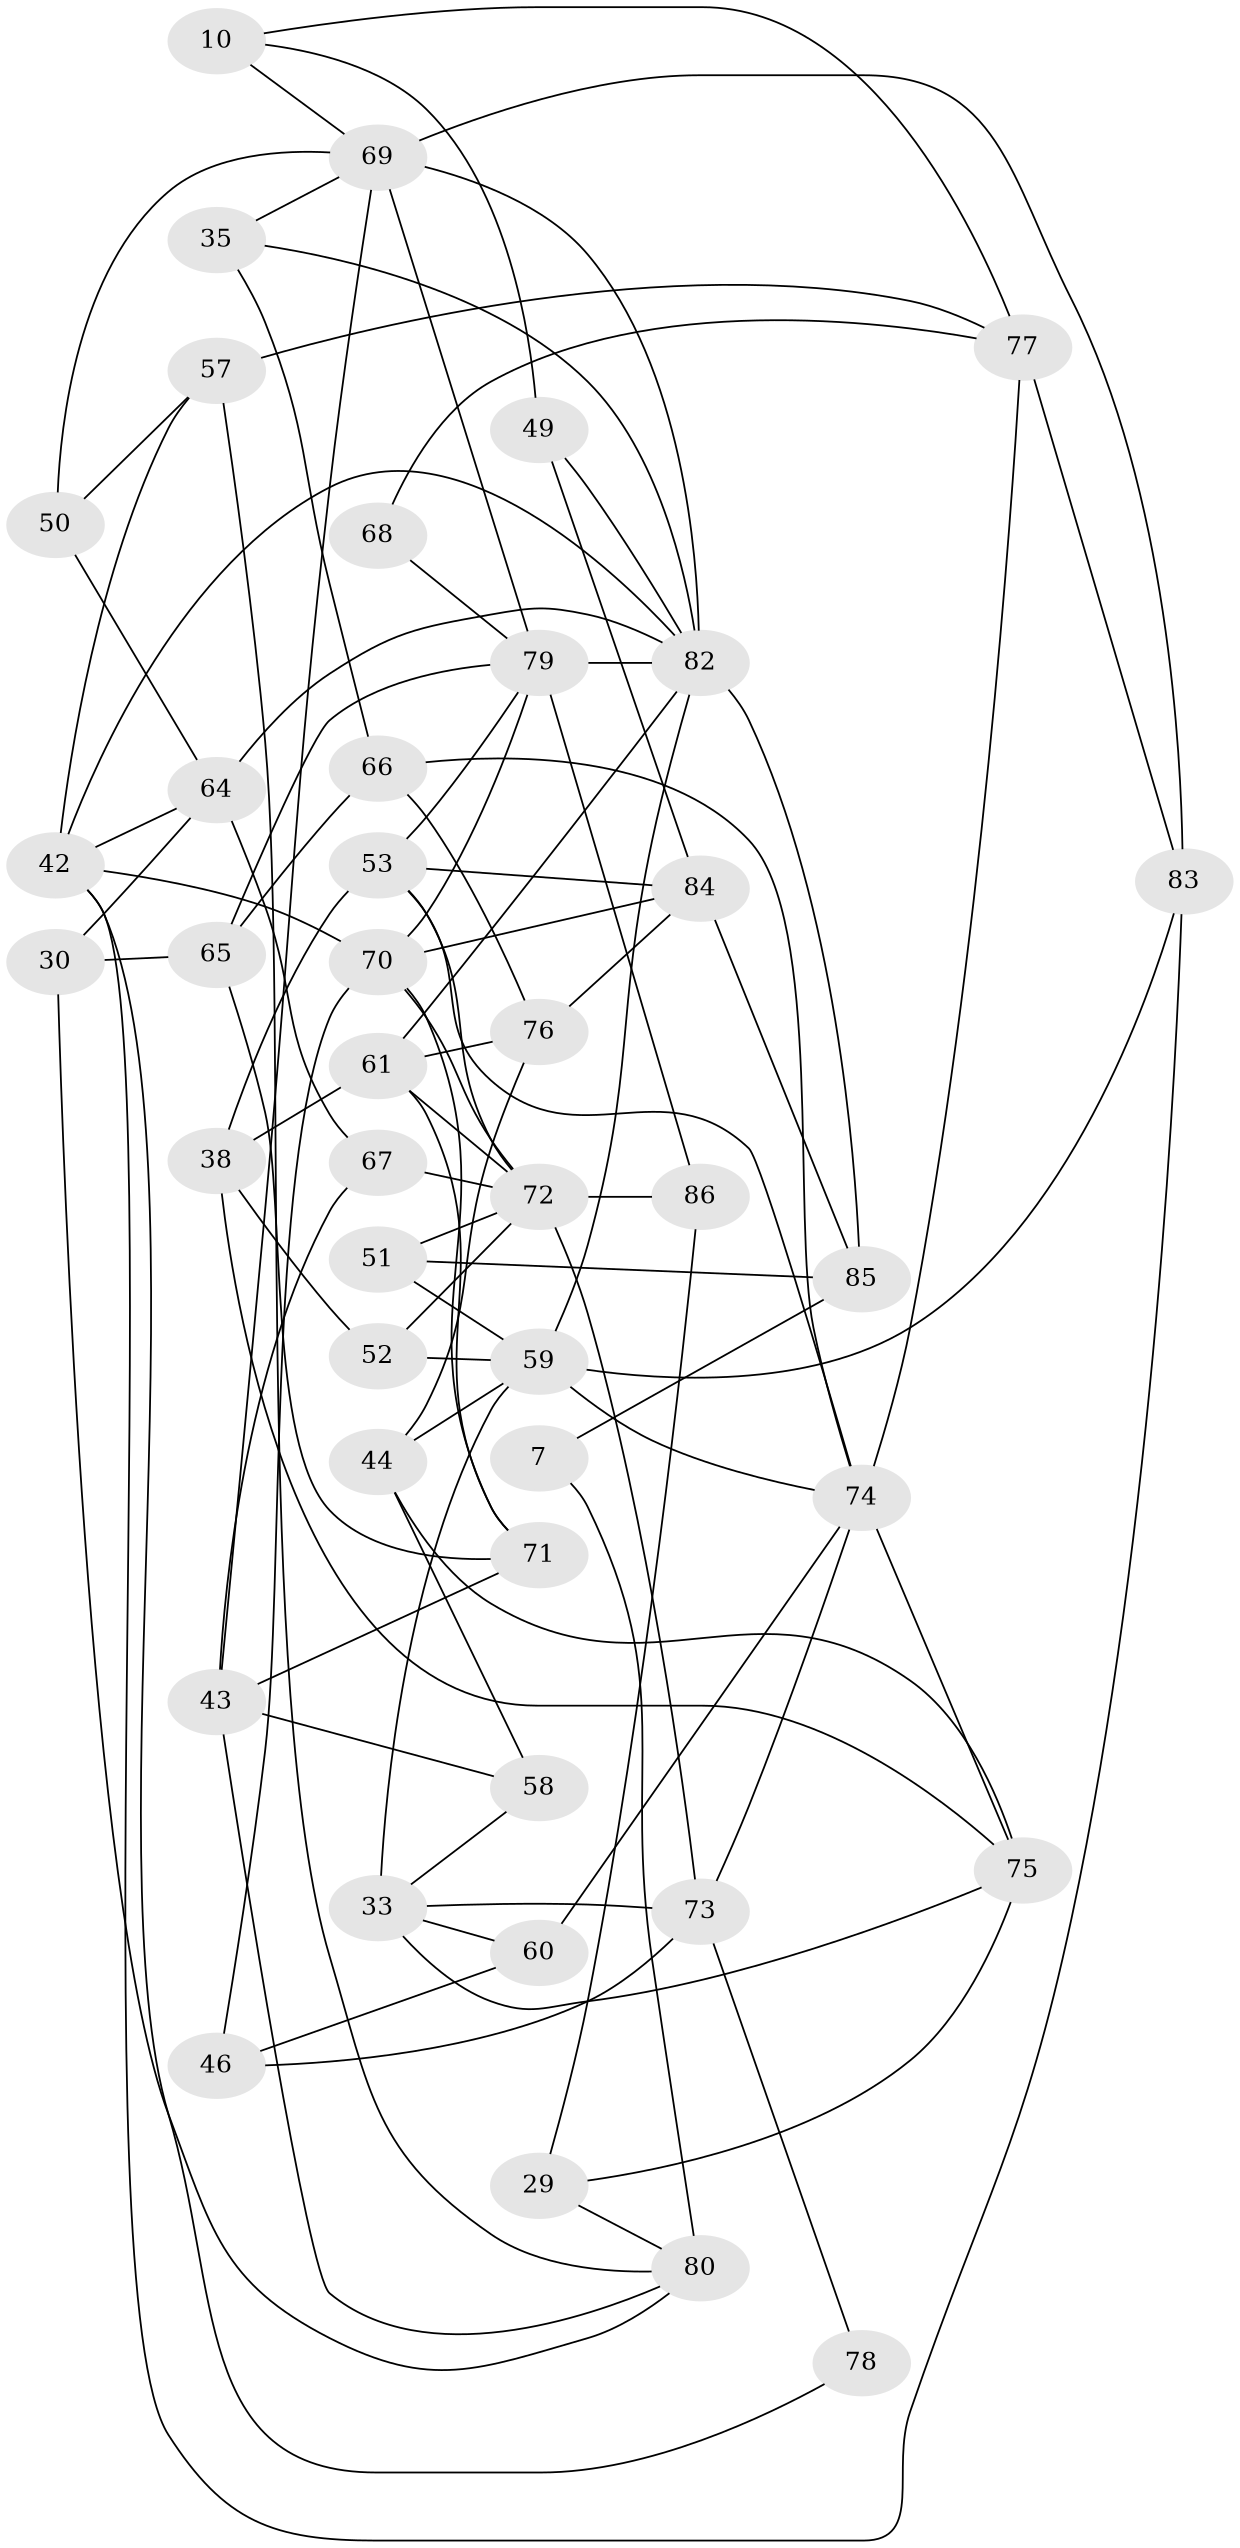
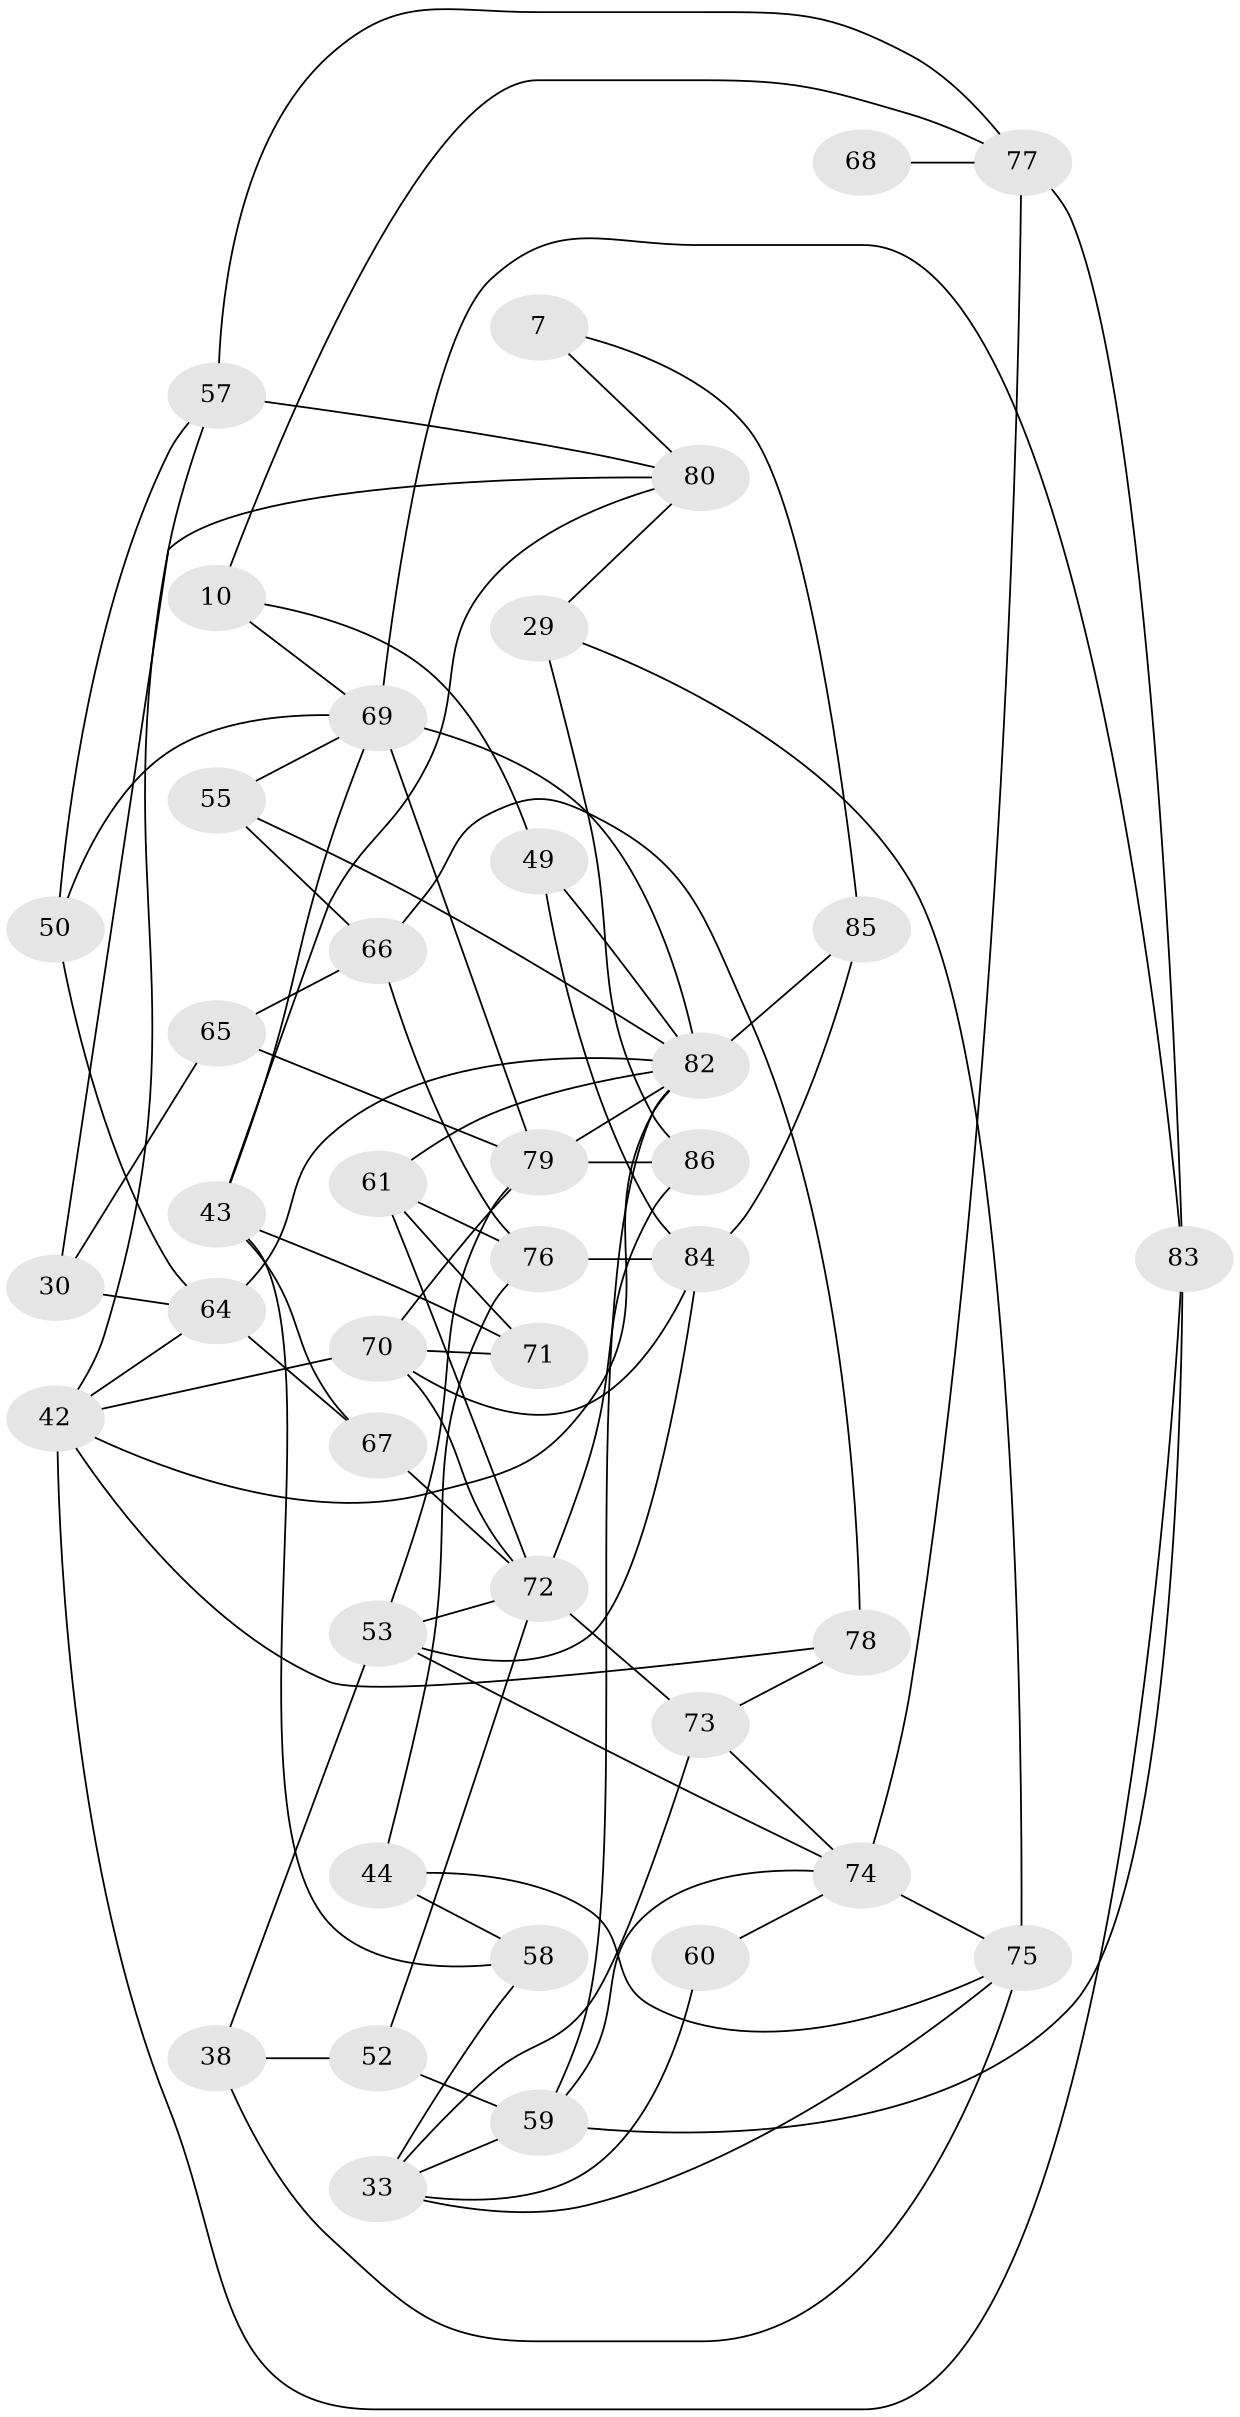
node "35": label "35" -> "55"
edge "68" -- "79": removed
edge "66" -- "74": now "66" -- "78"
edge "61" -- "38": removed
node "51": removed
edge "65" -- "71": removed
edge "59" -- "44": removed
node "46": removed
